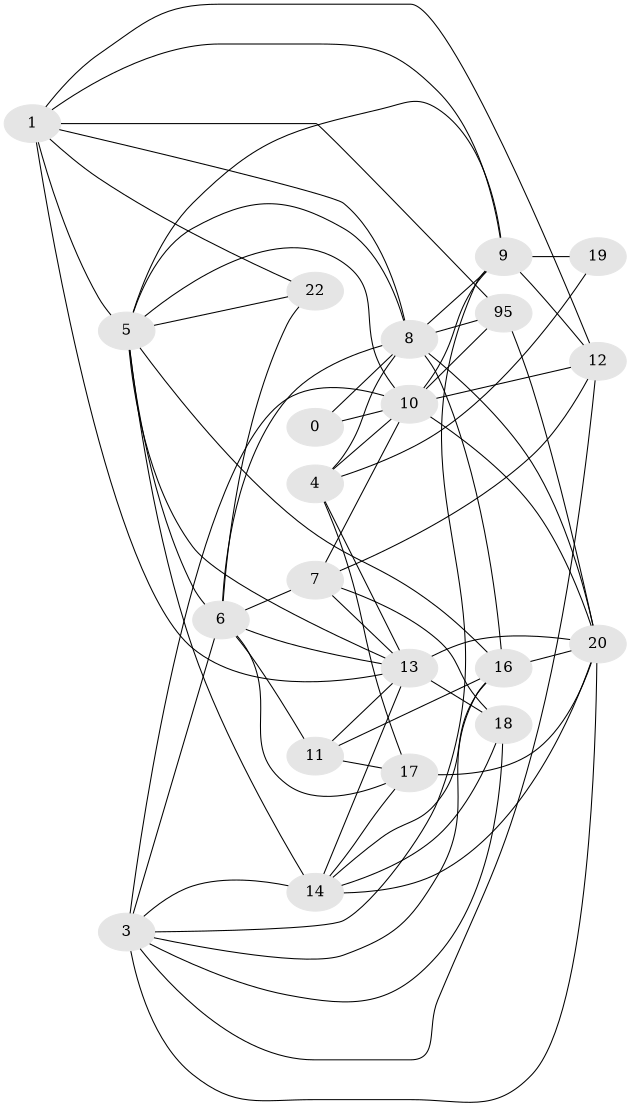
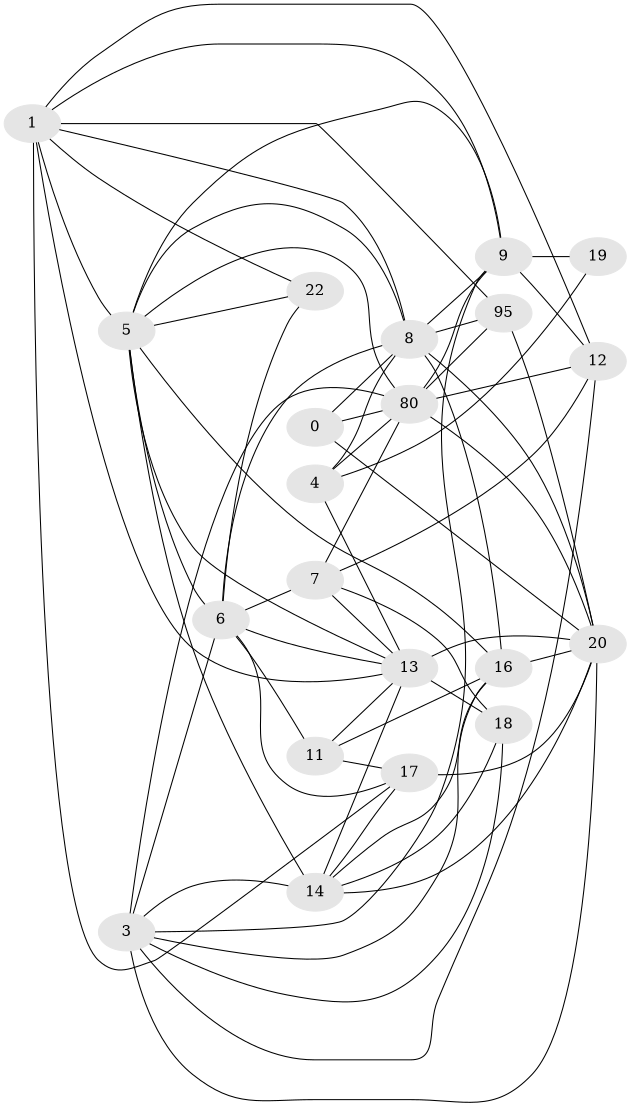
node "10": label "10" -> "80"
edge "0" -- "20": added
edge "4" -- "17": now "1" -- "17"
